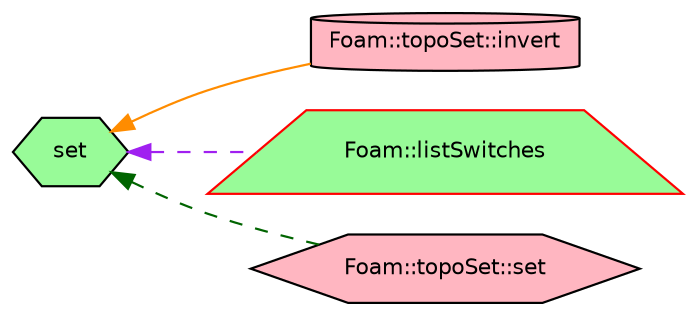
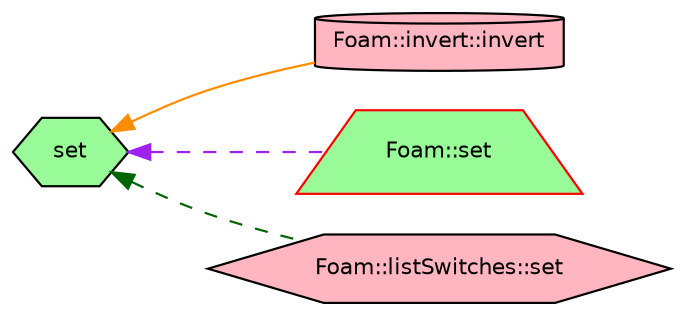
node "Foam::topoSet::invert": label "Foam::topoSet::invert" -> "Foam::invert::invert"
node "Foam::listSwitches": label "Foam::listSwitches" -> "Foam::set"
node "Foam::topoSet::set": label "Foam::topoSet::set" -> "Foam::listSwitches::set"
